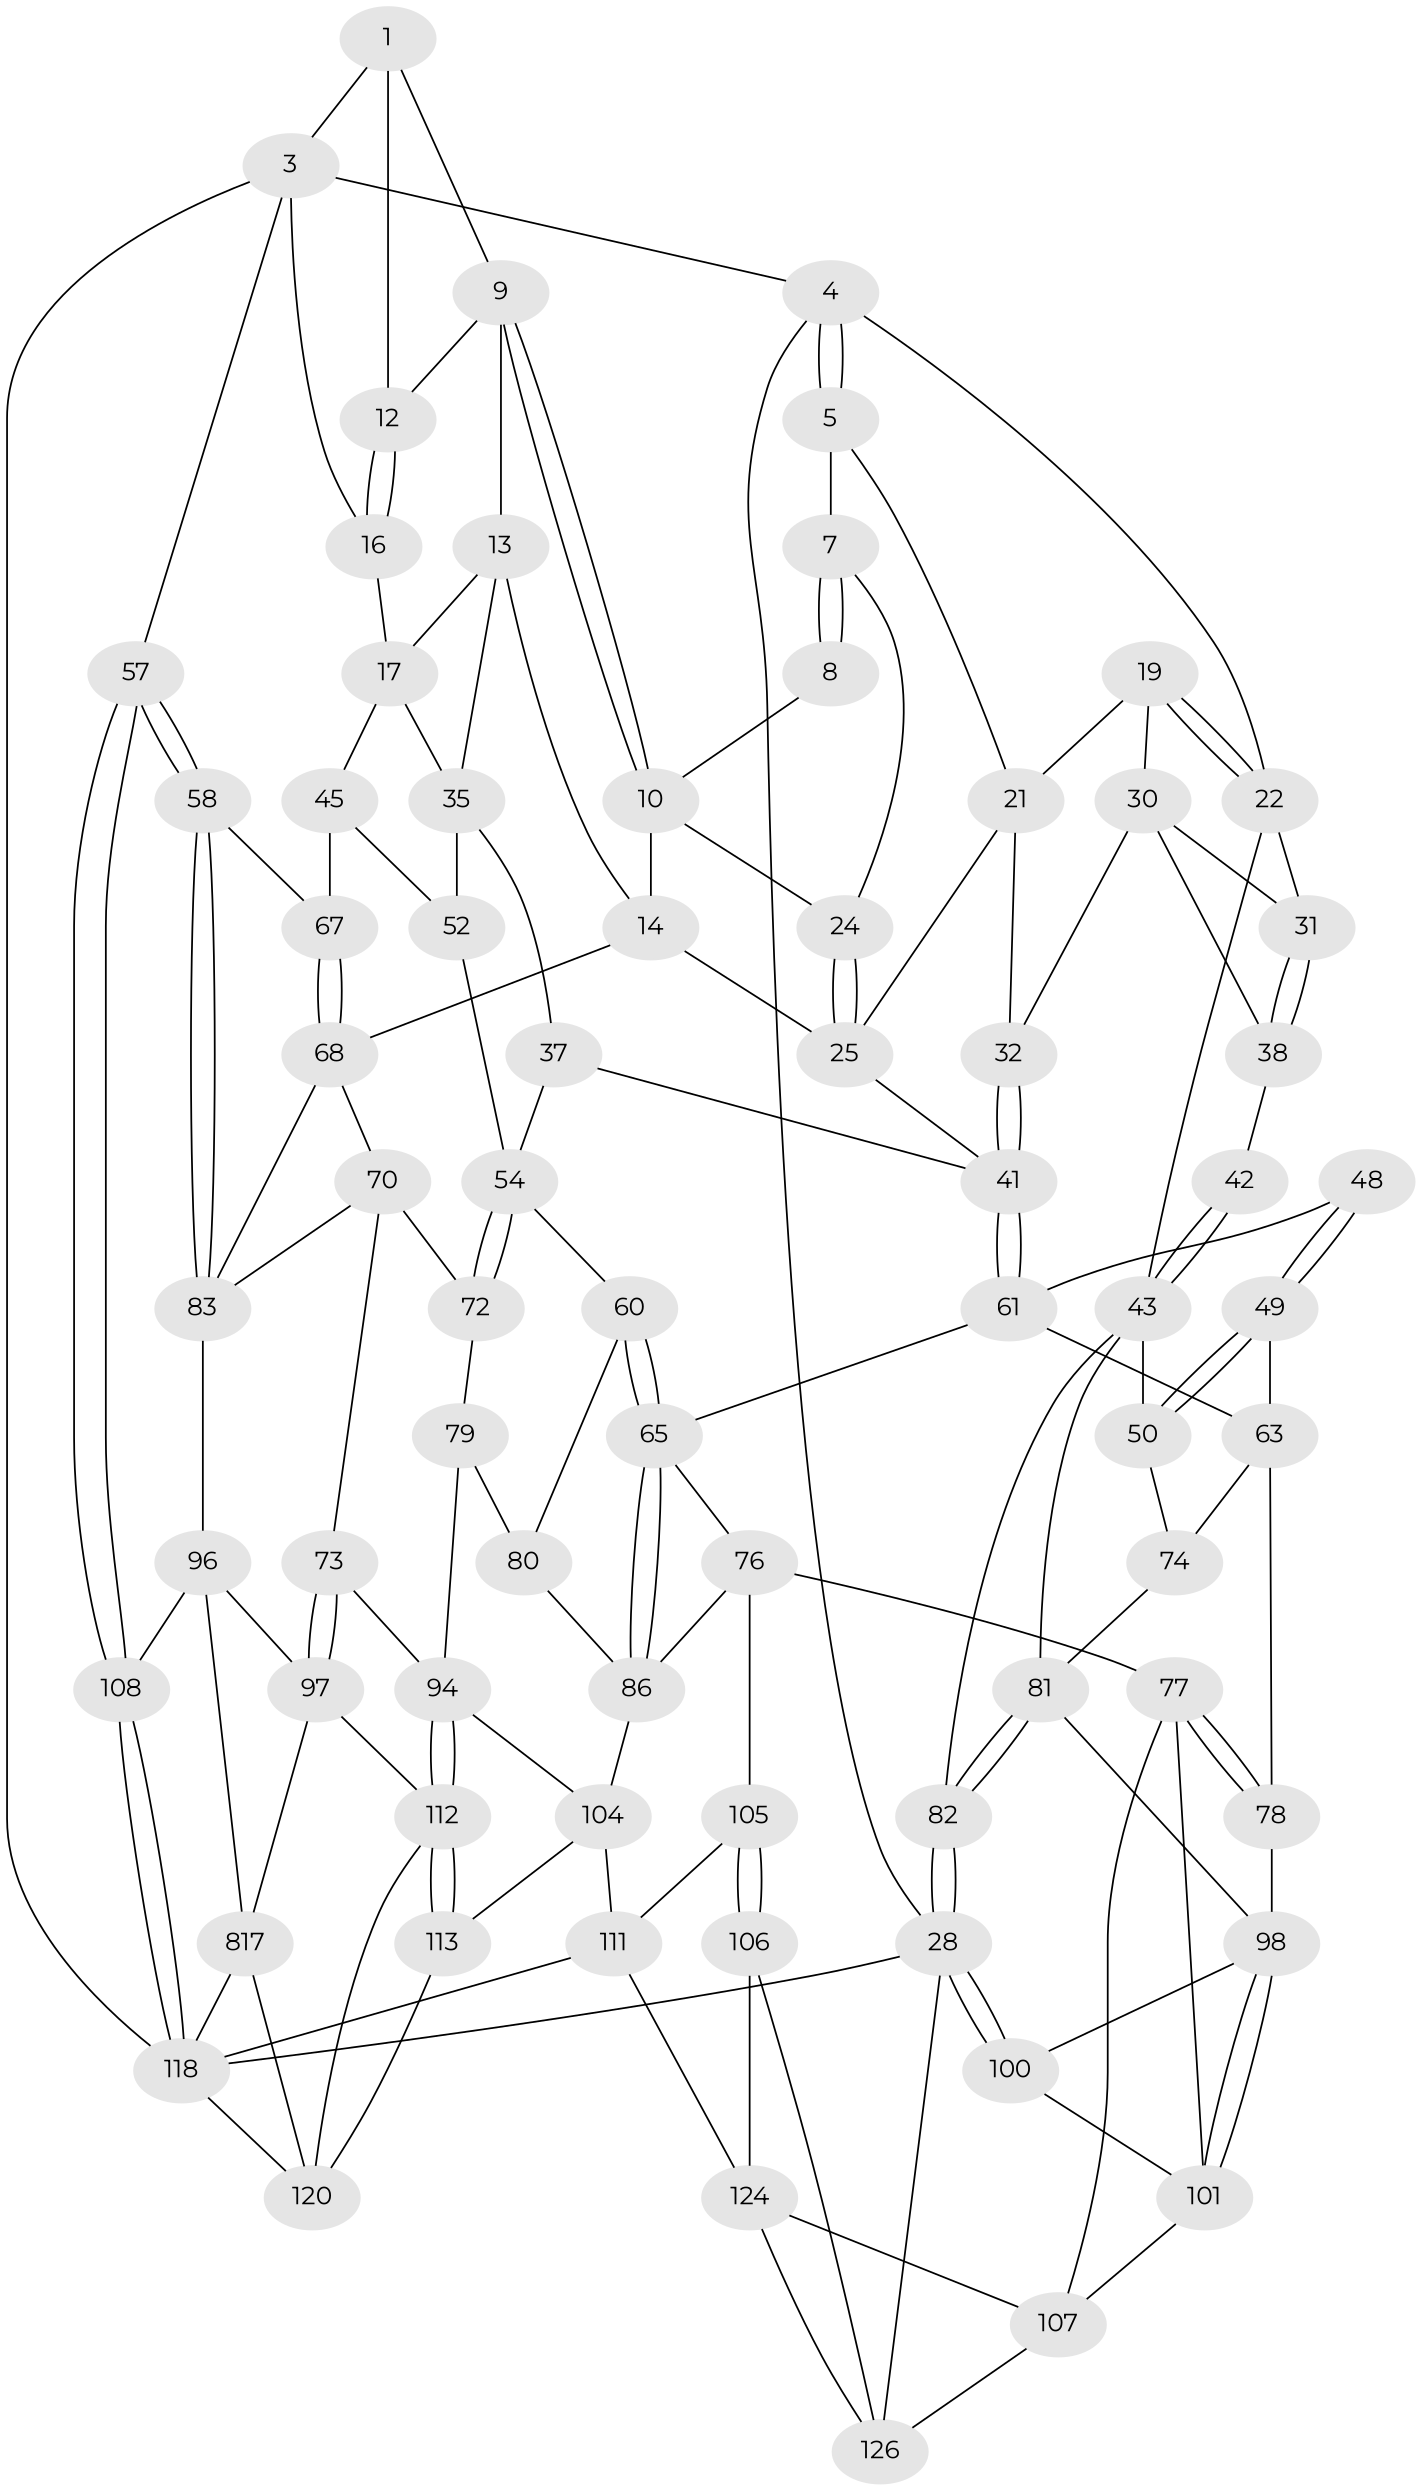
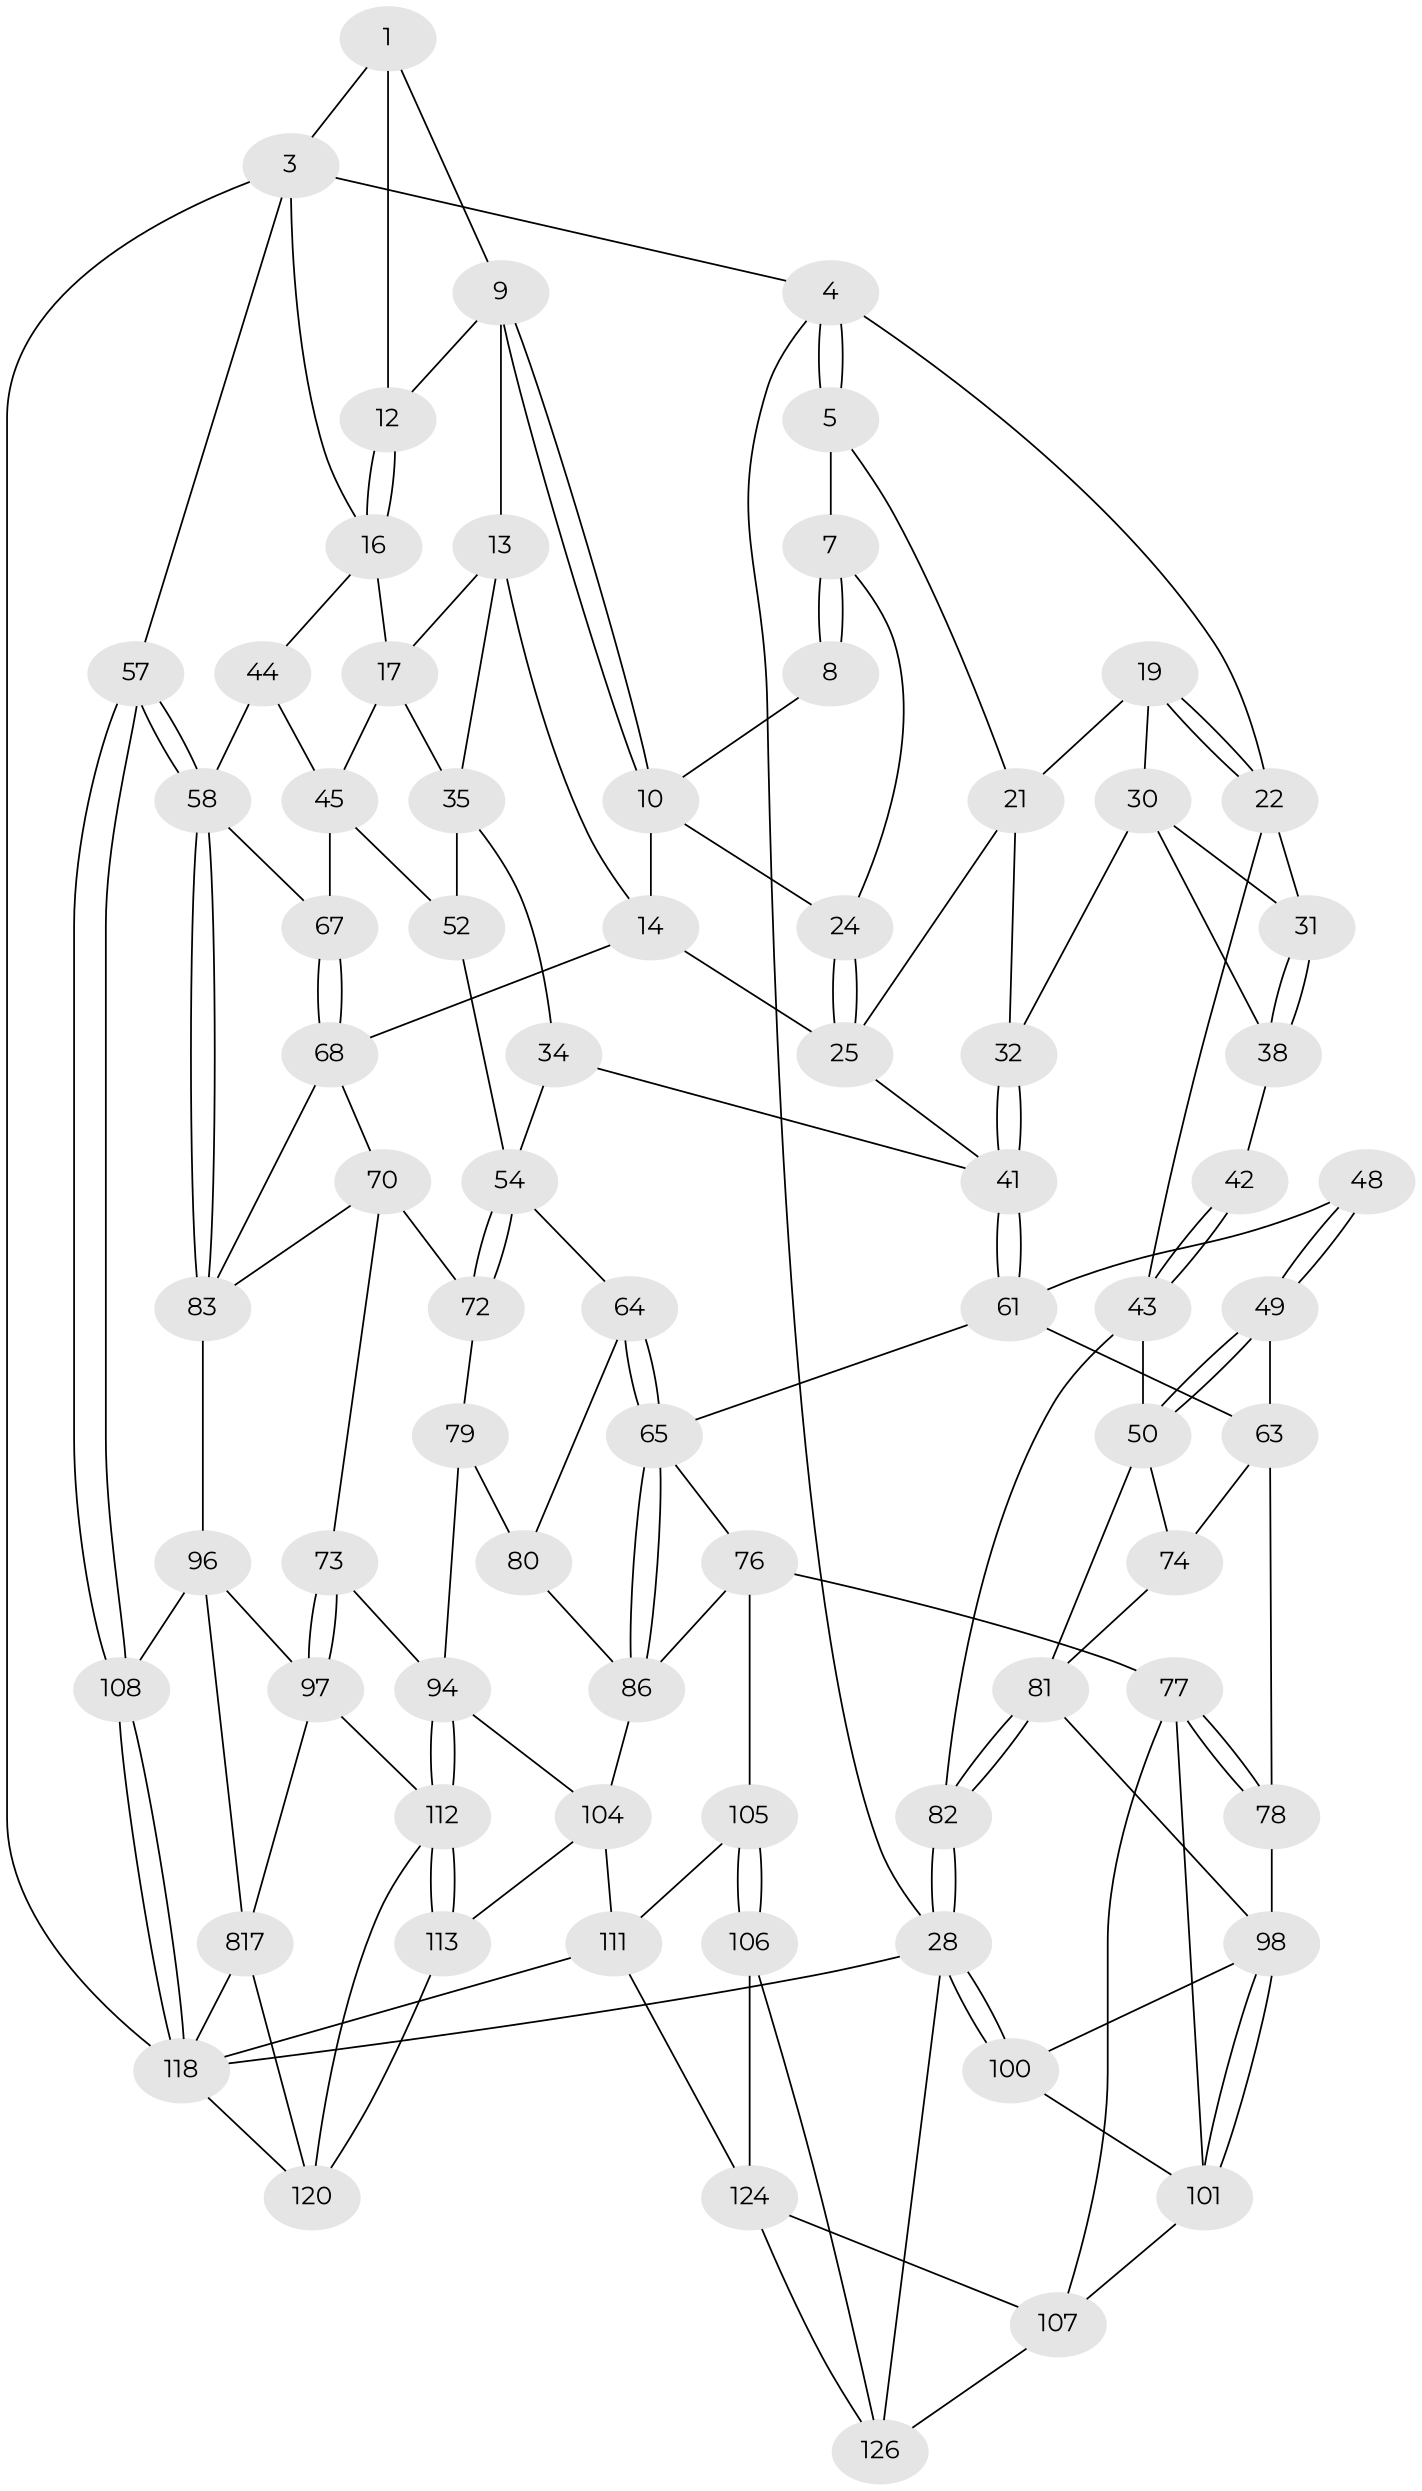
node "44": added
node "37": label "37" -> "34"
node "60": label "60" -> "64"
edge "43" -- "81": now "50" -- "81"
